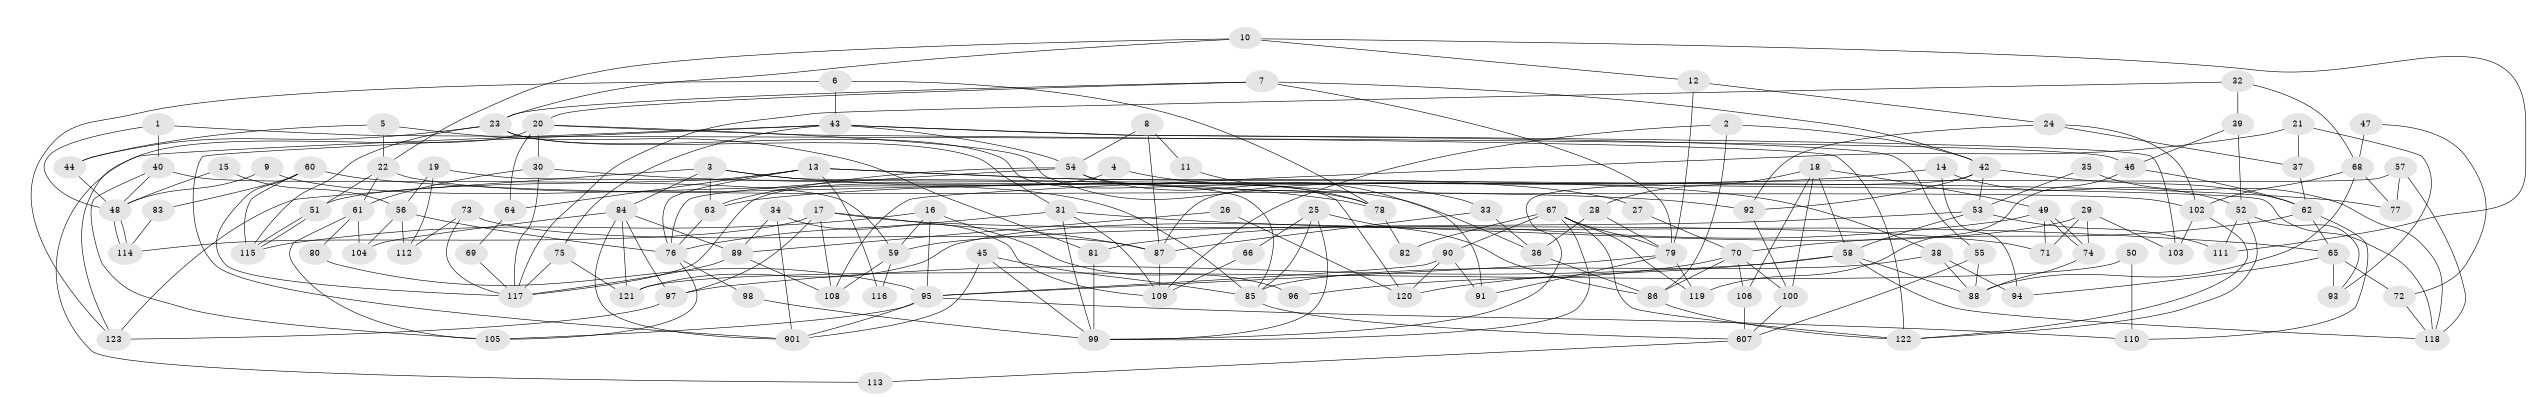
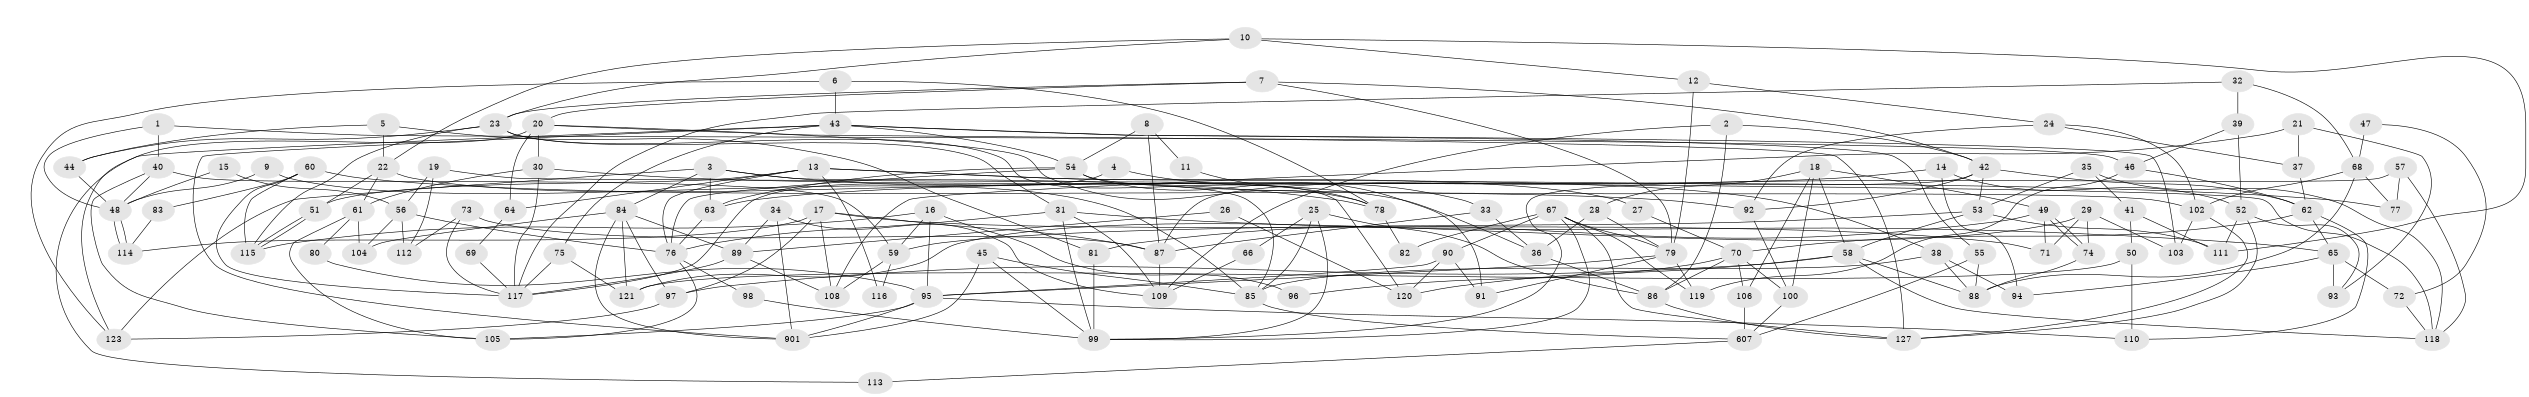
node "41": added
node "122": label "122" -> "127"
